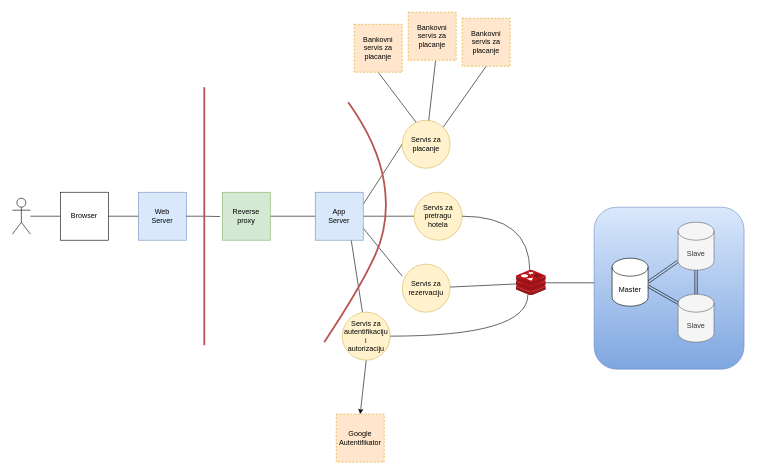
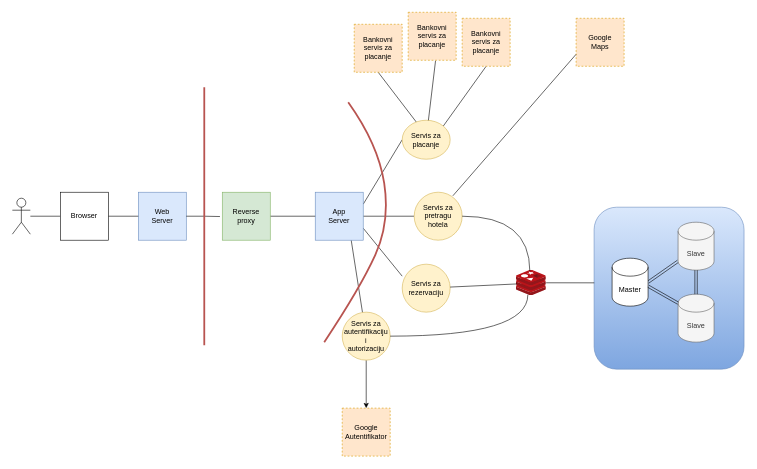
node "Google Maps": added
edge "Google Maps" -- "Servis za pretragu hotela": added
node "Servis za placanje": size 48x48 -> 48x39
node "Google Autentifikator": moved (360, 438) -> (366, 432)
